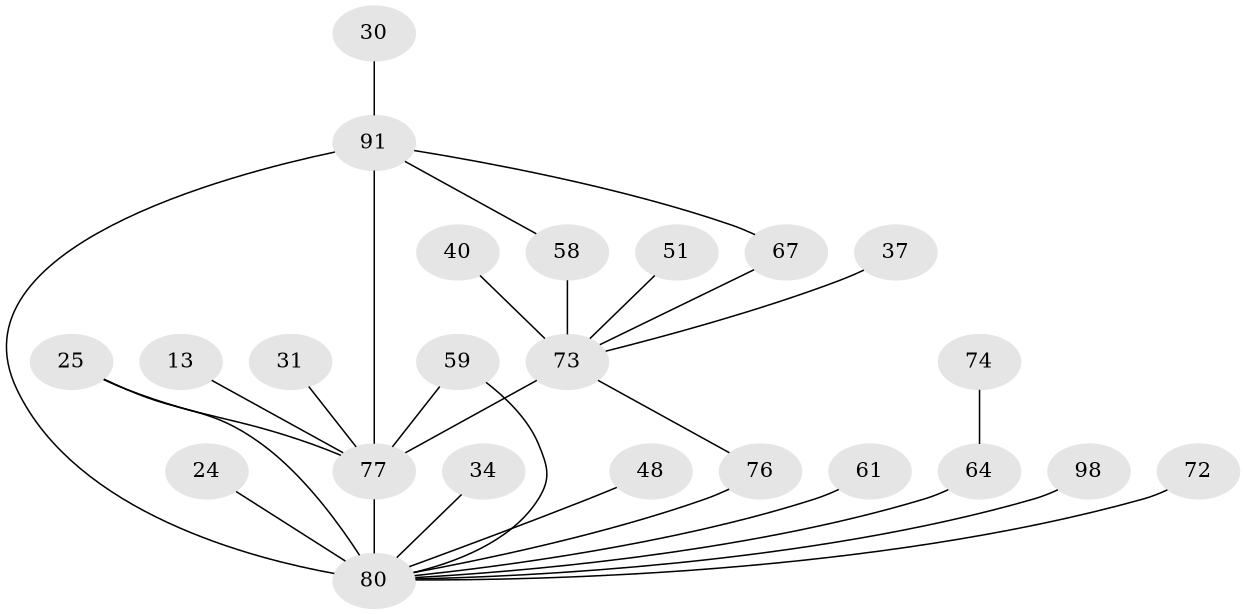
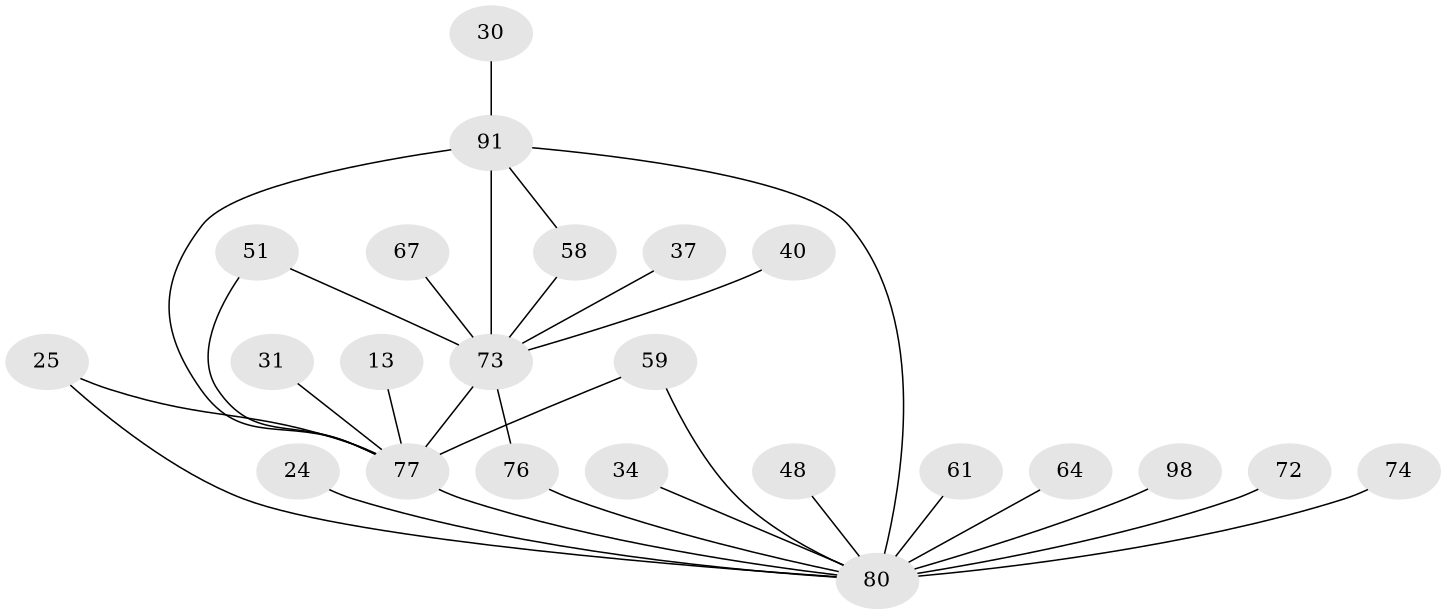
edge "91" -- "67": now "91" -- "73"
edge "51" -- "77": added
edge "74" -- "64": now "74" -- "80"
